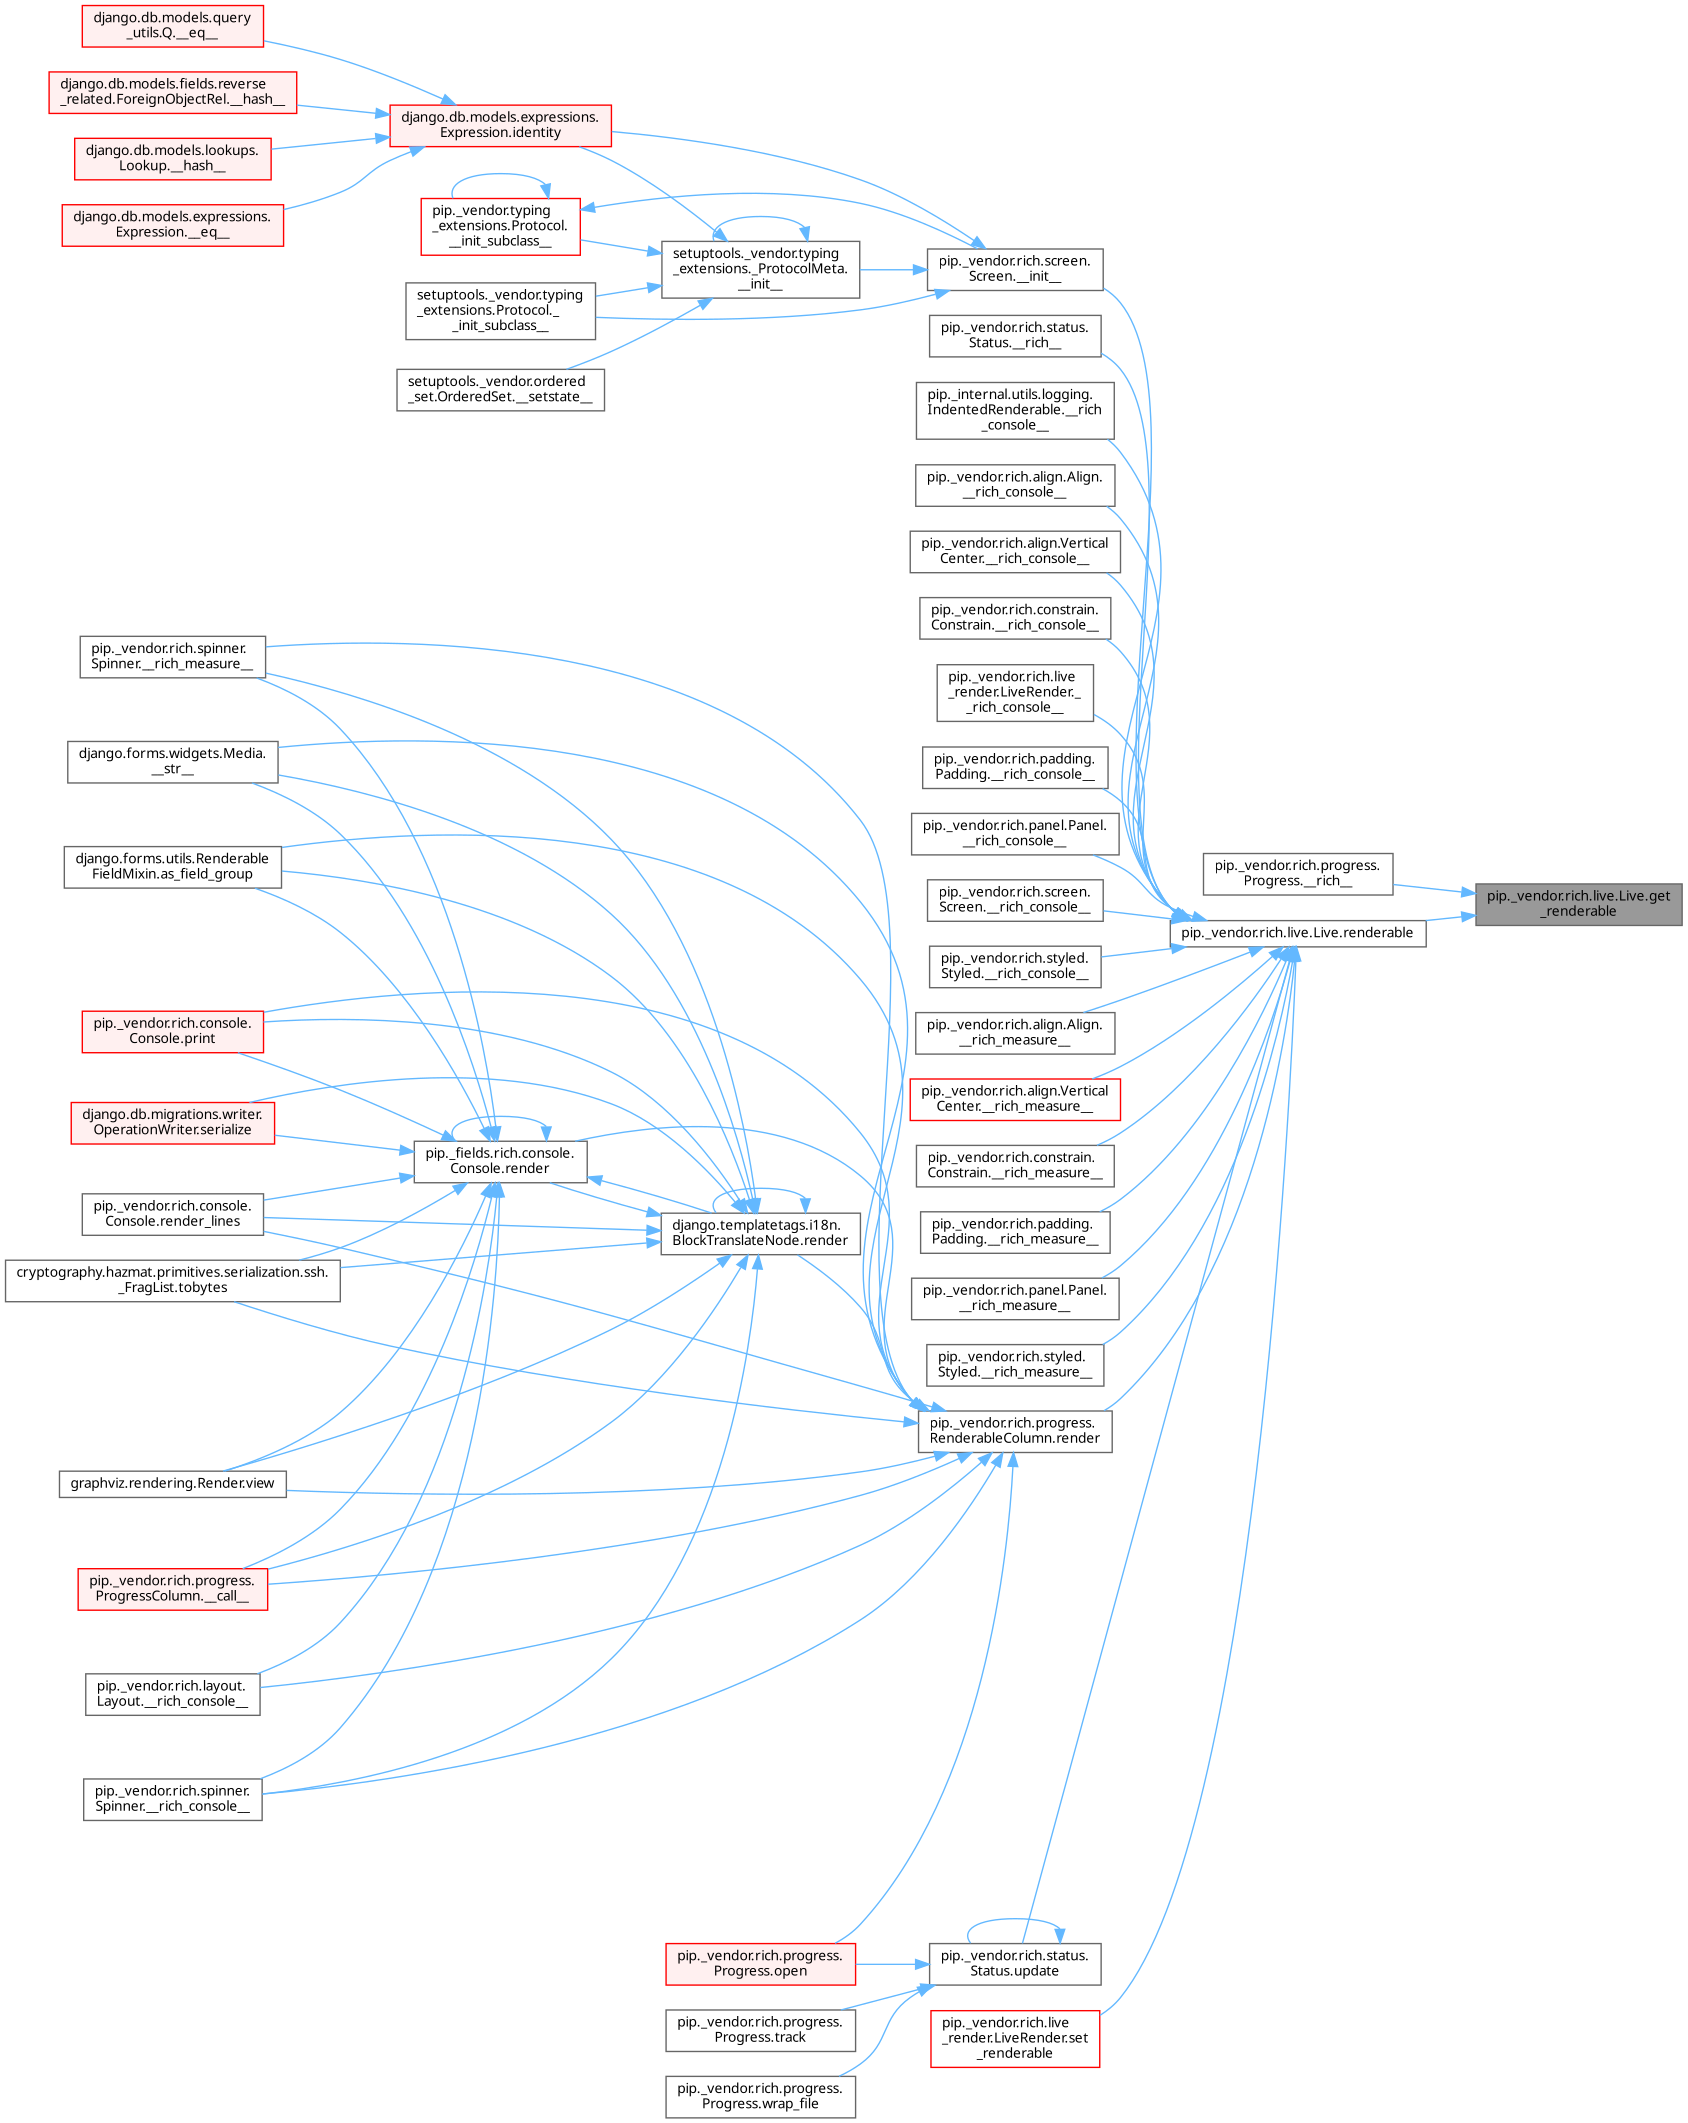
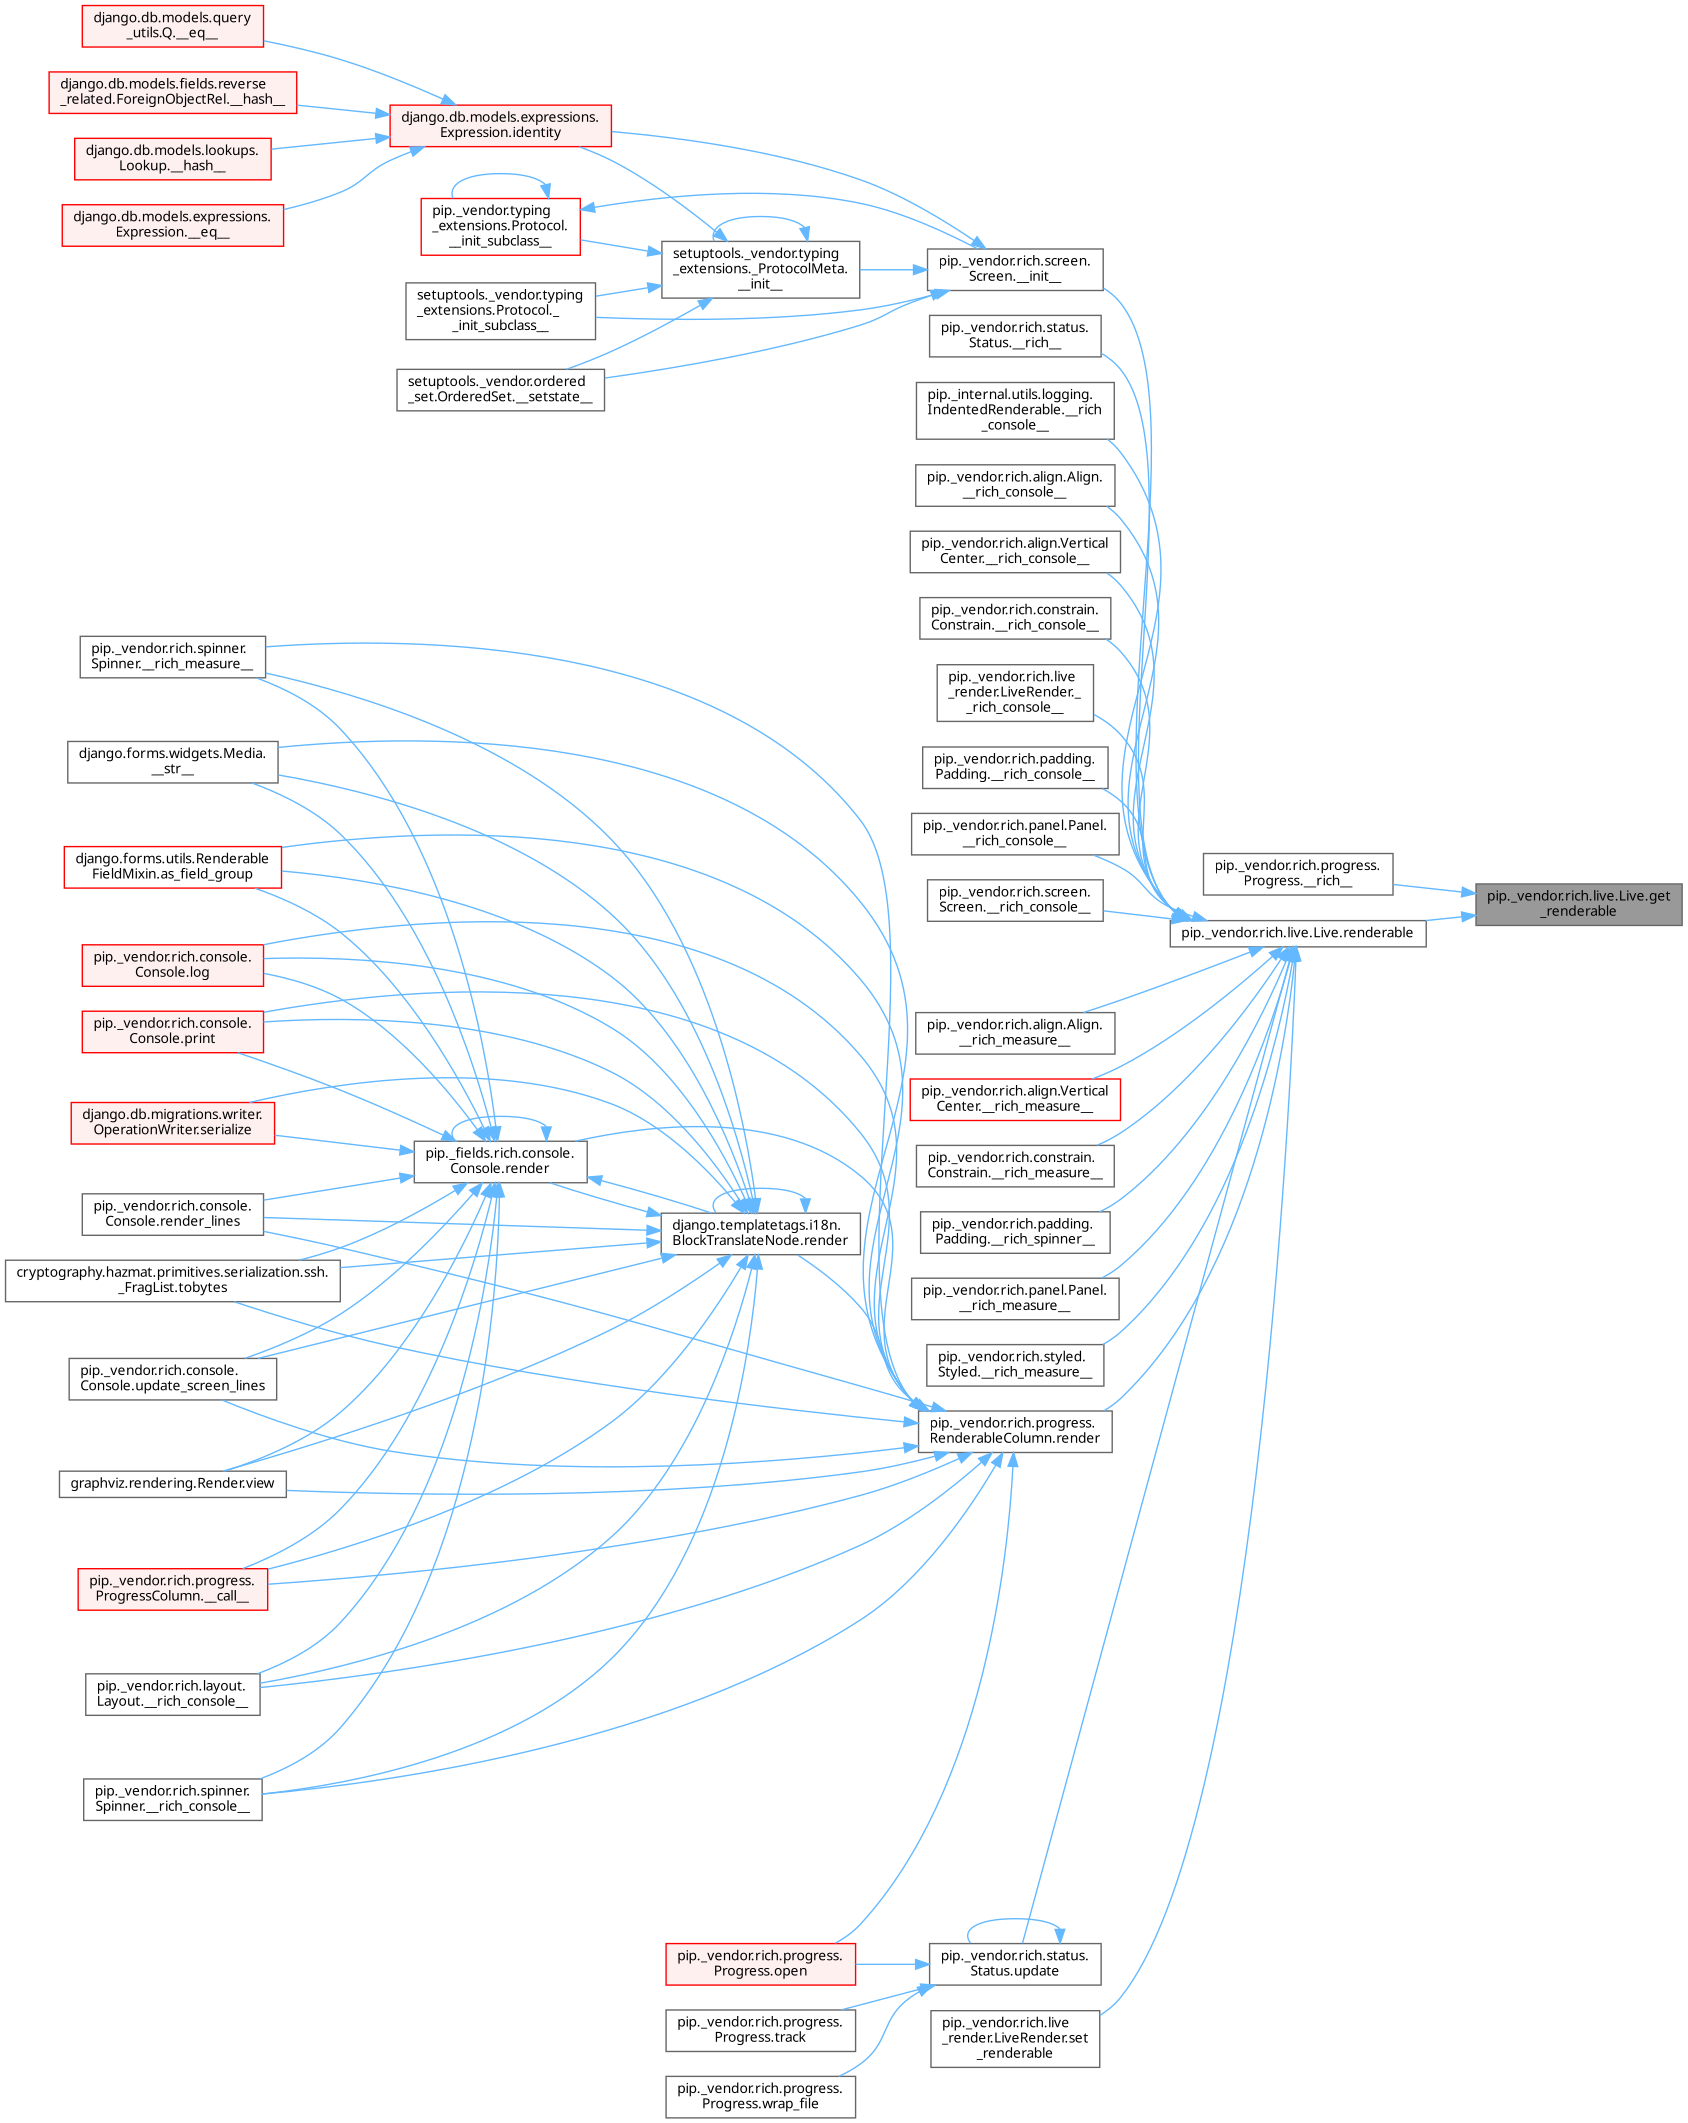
edge "setuptools._vendor.ordered _set.OrderedSet.__setstate__" -> "pip._vendor.rich.screen. Screen.__init__": added
node "django.forms.utils.Renderable FieldMixin.as_field_group": color grey40 -> red
node "pip._vendor.rich.console. Console.log": added
node "pip._vendor.rich.styled. Styled.__rich_console__": removed
node "pip._vendor.rich.padding. Padding.__rich_measure__": label "pip._vendor.rich.padding. Padding.__rich_measure__" -> "pip._vendor.rich.padding. Padding.__rich_spinner__"
node "pip._vendor.rich.console. Console.update_screen_lines": added
edge "pip._vendor.rich.layout. Layout.__rich_console__" -> "django.templatetags.i18n. BlockTranslateNode.render": added
node "pip._vendor.rich.live _render.LiveRender.set _renderable": color red -> grey40
